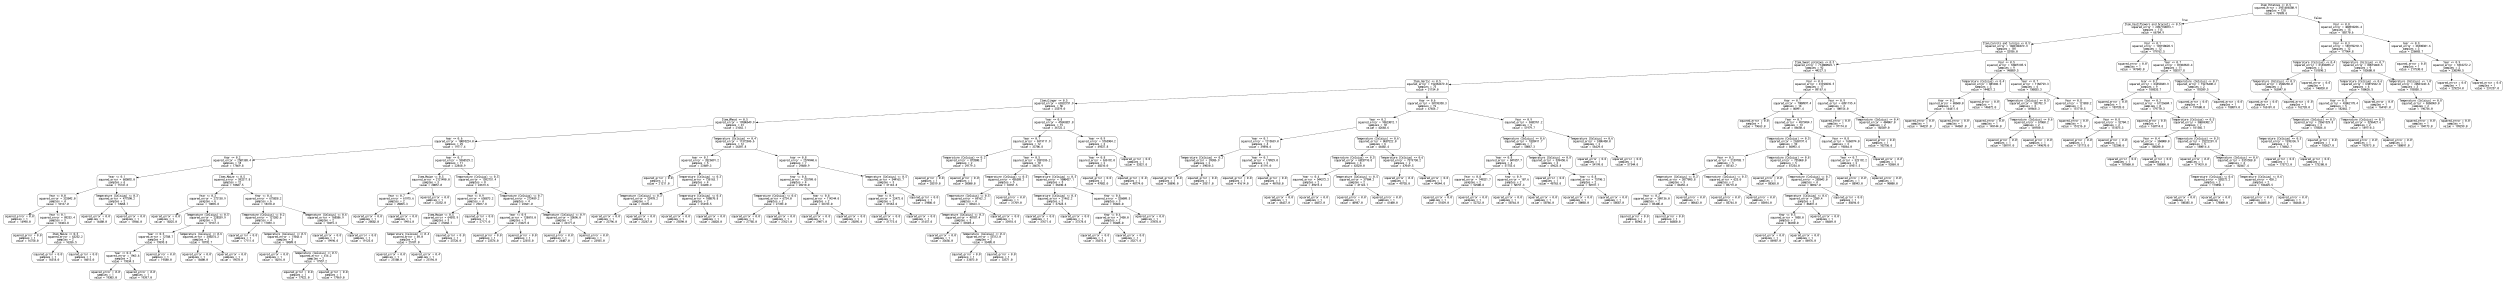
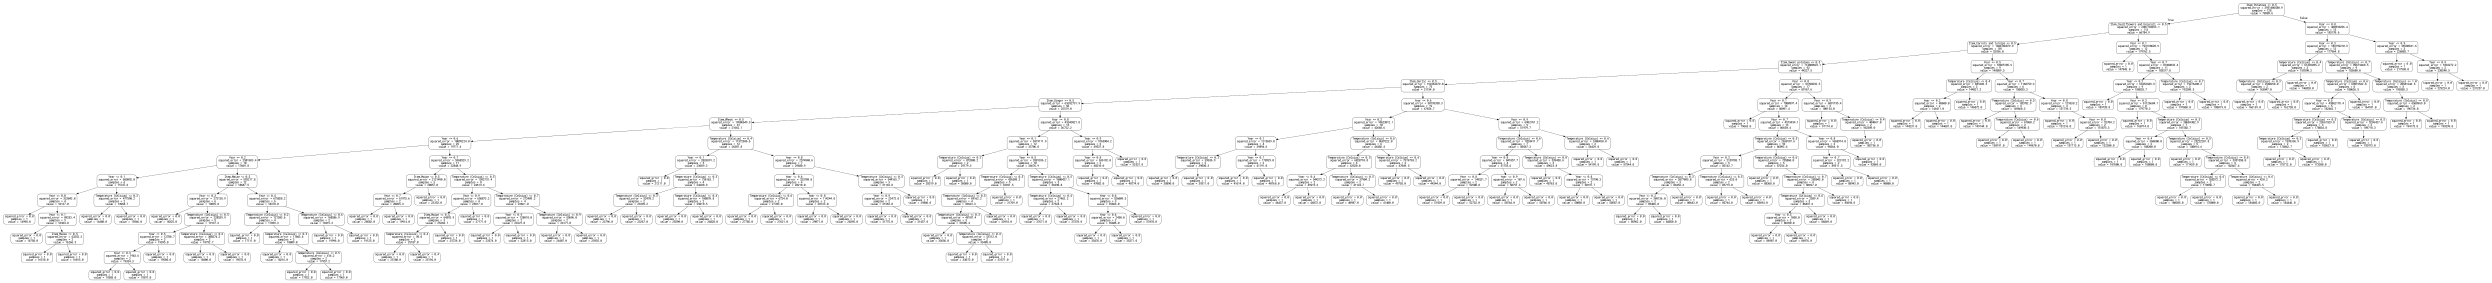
node "squared_error = 0.0 samples = 1 value = 188091.0": removed
